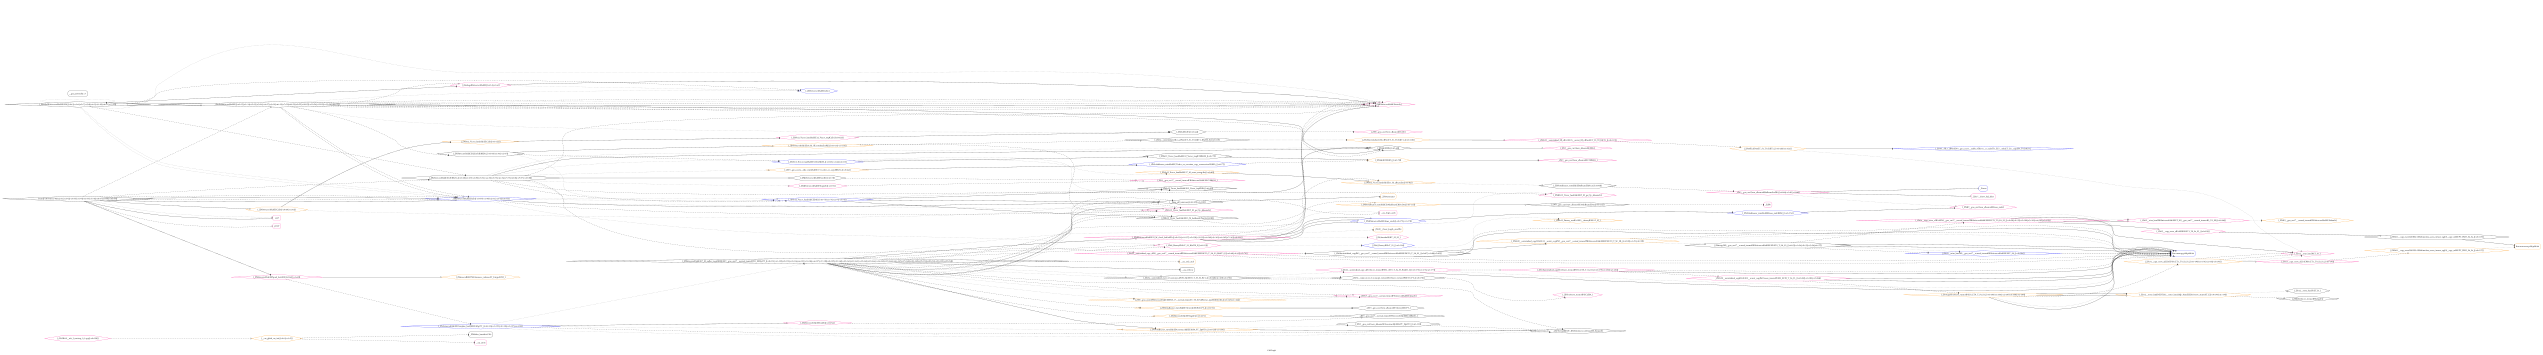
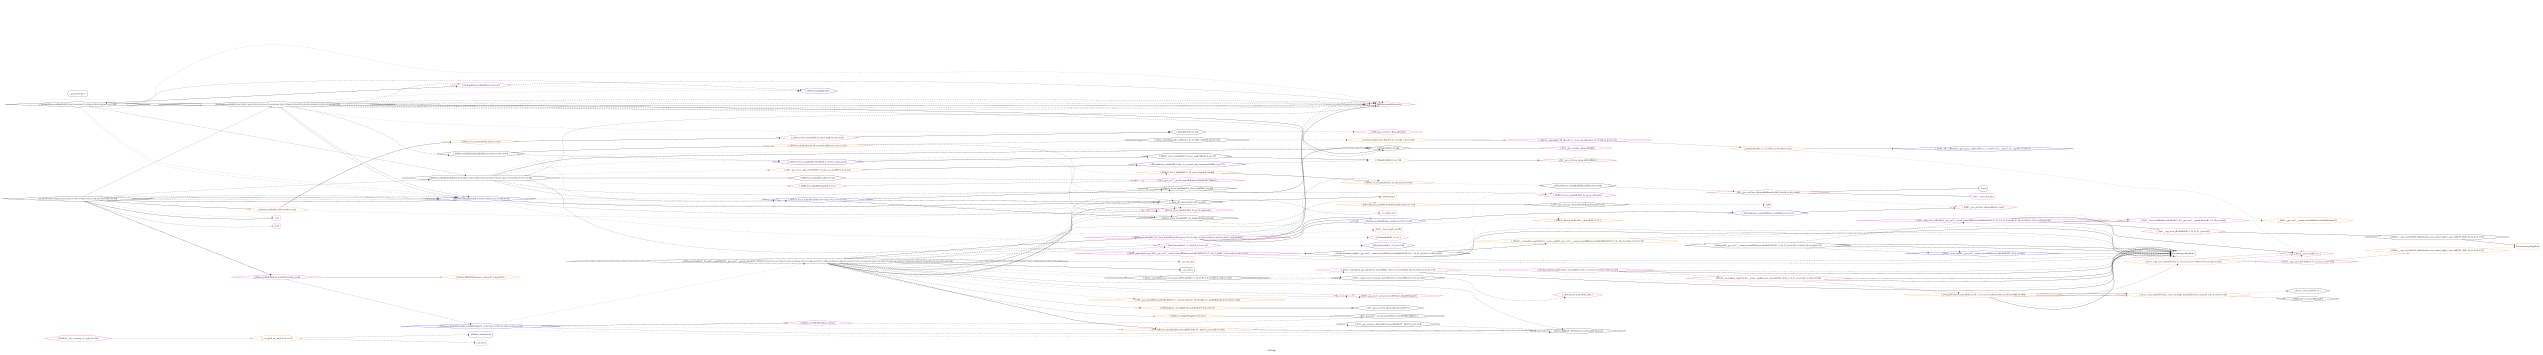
edge "{_Z6ishogeRSt6vectorIiSaIiEE|{<s0>3|<s1>4}}" -> "{_ZNKSt6vectorIiSaIiEE4sizeEv}": style solid -> dashed
